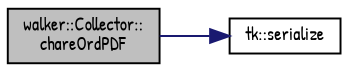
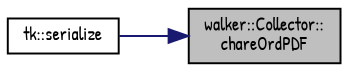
edge "walker::Collector:: chareOrdPDF" -> "tk::serialize": reversed
